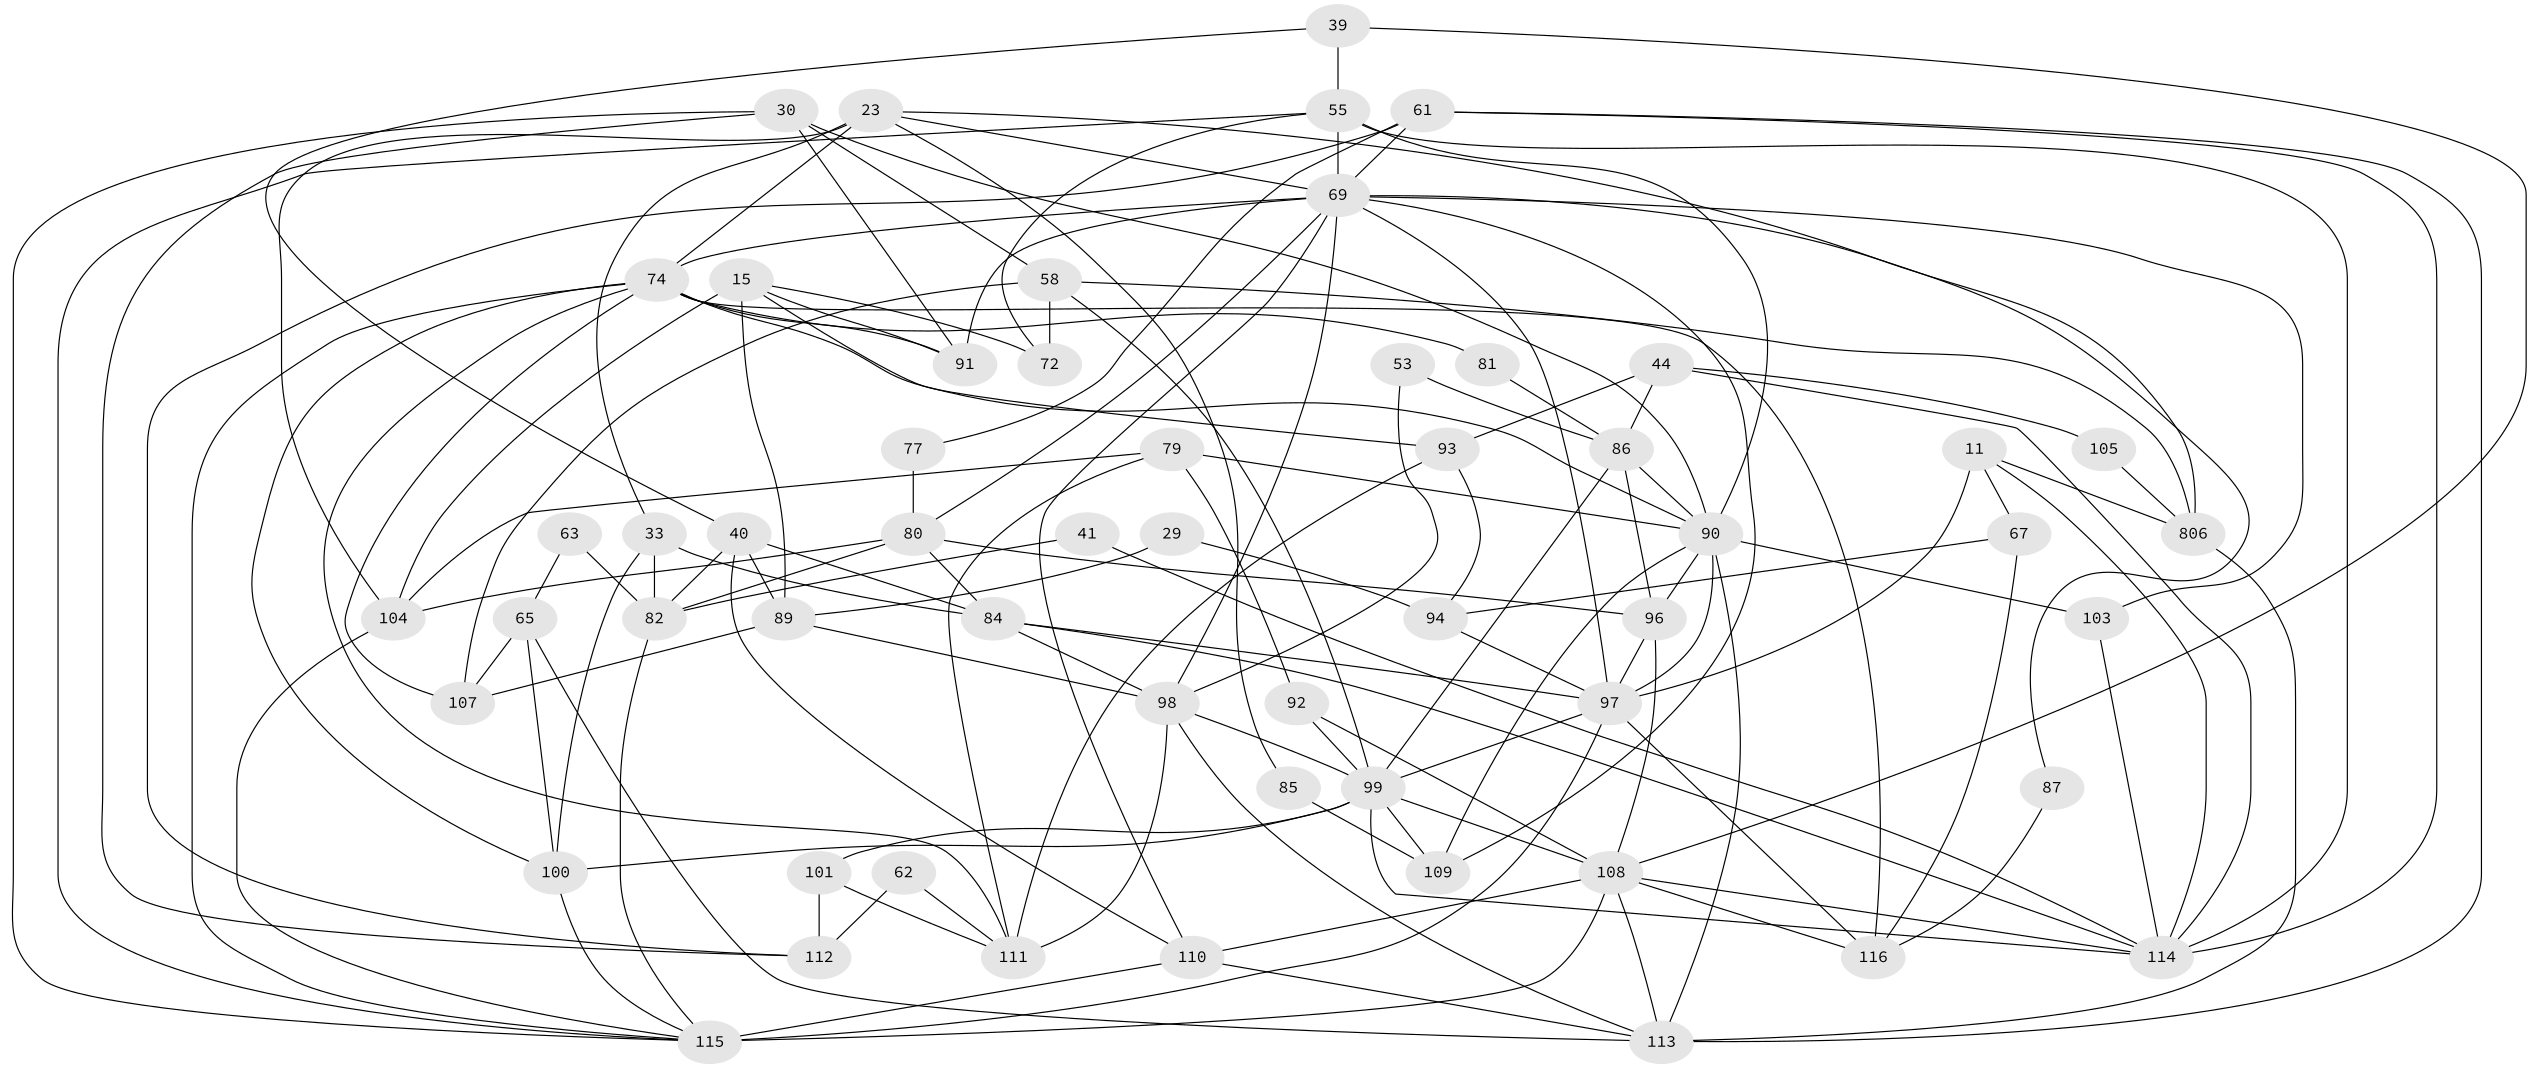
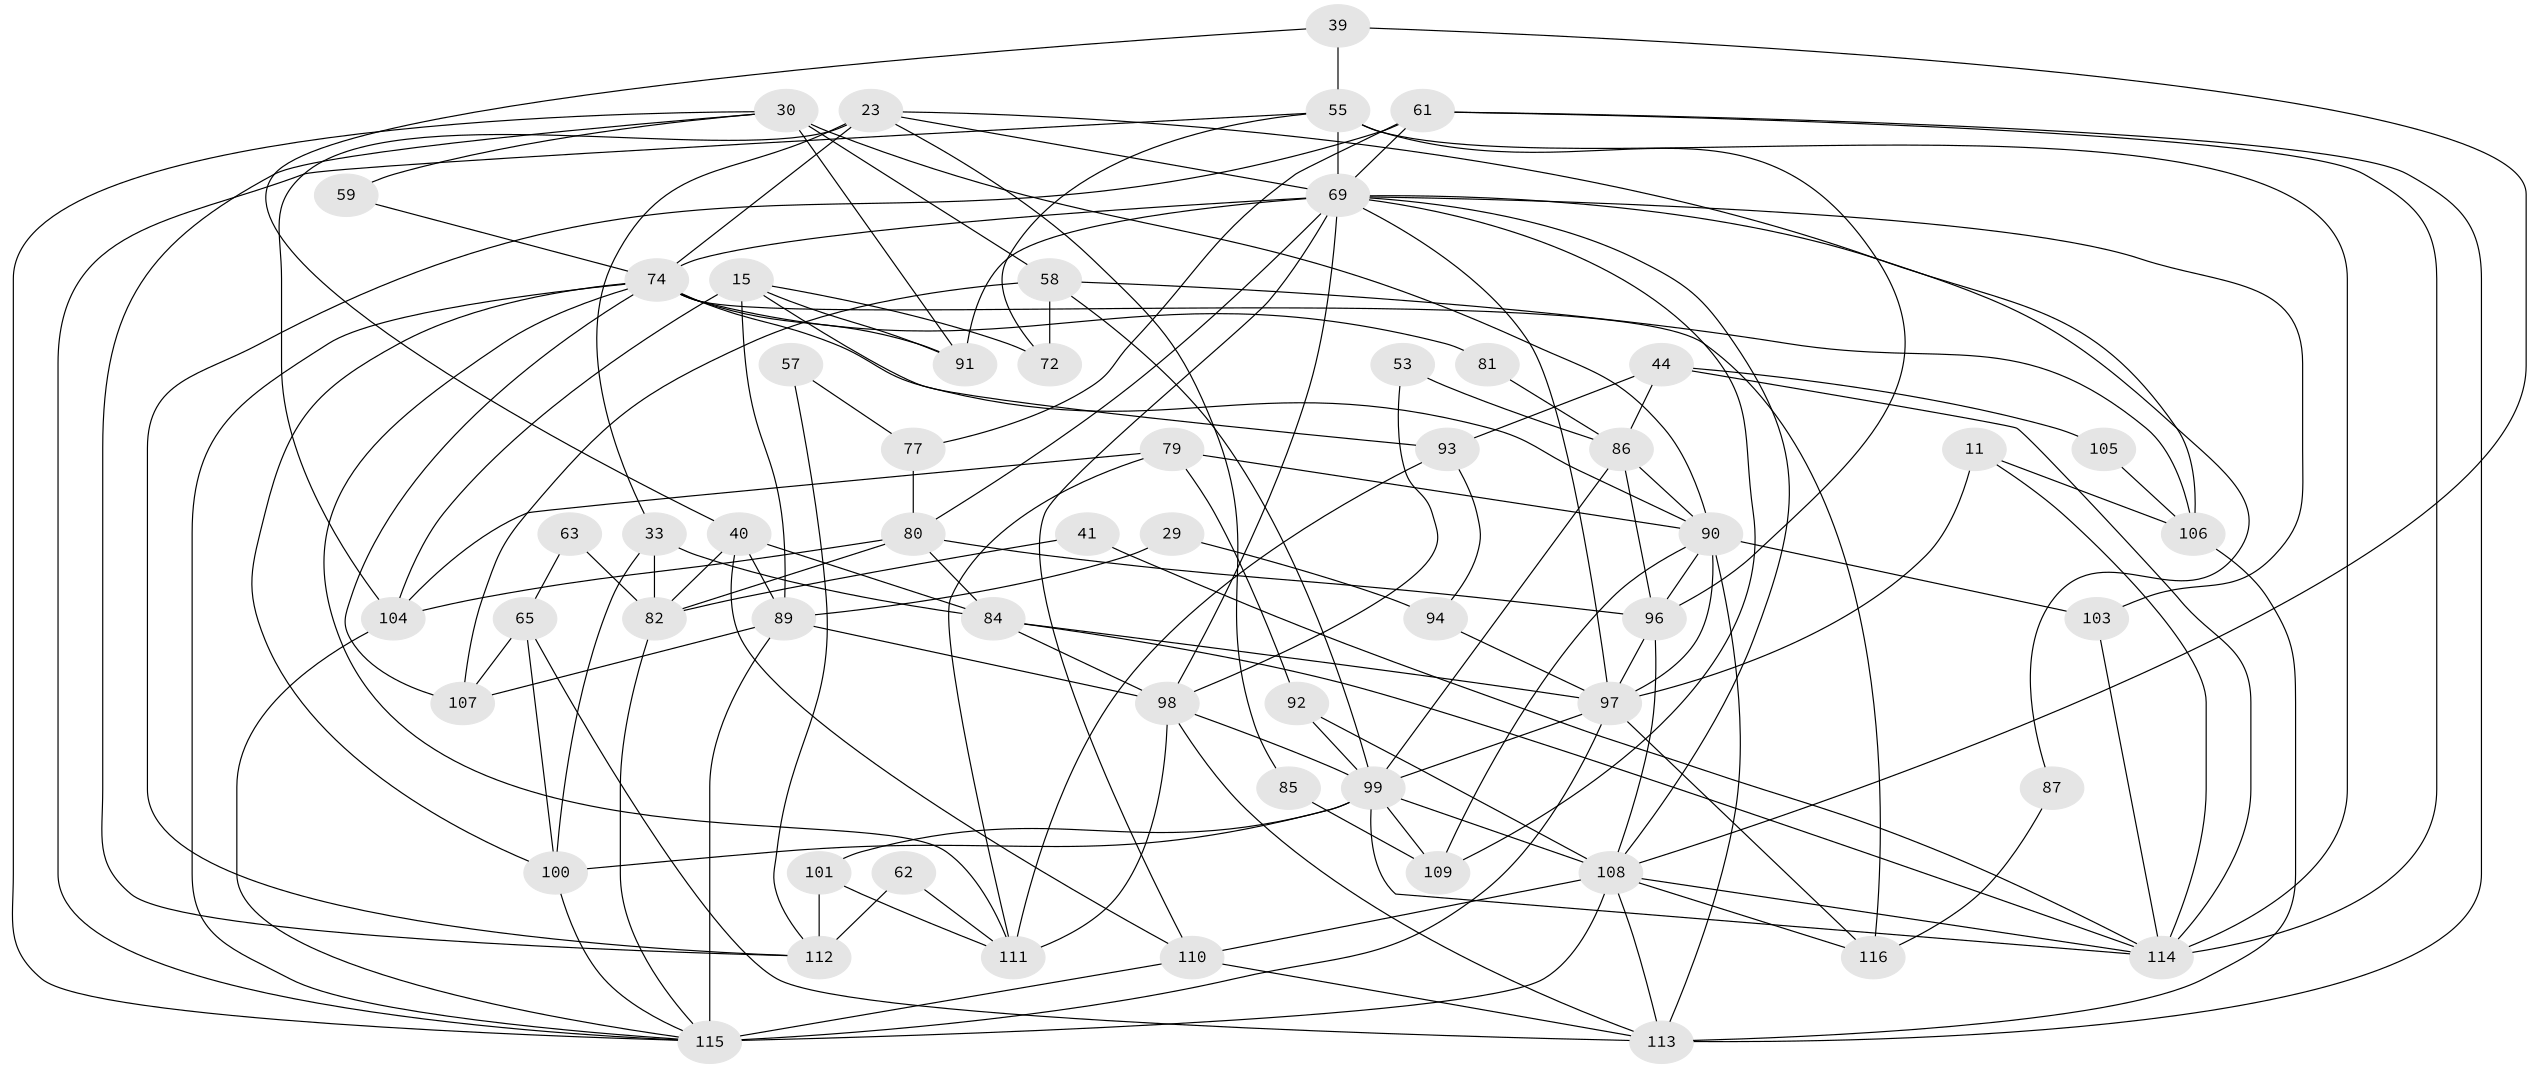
edge "55" -- "90": now "55" -- "96"
node "59": added
node "57": added
edge "69" -- "108": added
node "67": removed
node "806": label "806" -> "106"
edge "89" -- "115": added
